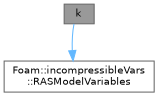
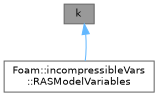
edge "k" -> "Foam::incompressibleVars ::RASModelVariables": reversed
